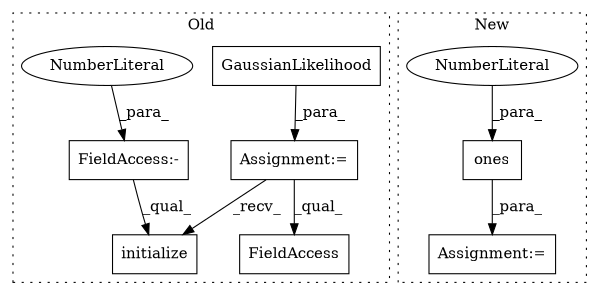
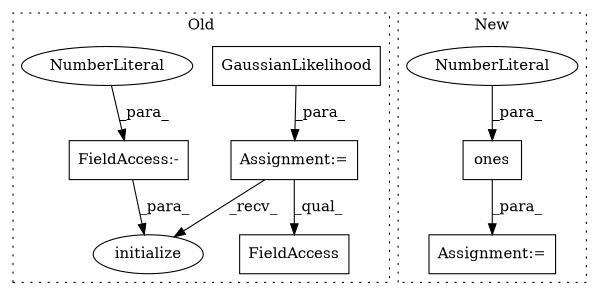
edge "FieldAccess:-" -> "initialize": label "_qual_" -> "_para_"
node "initialize": shape box -> ellipse
